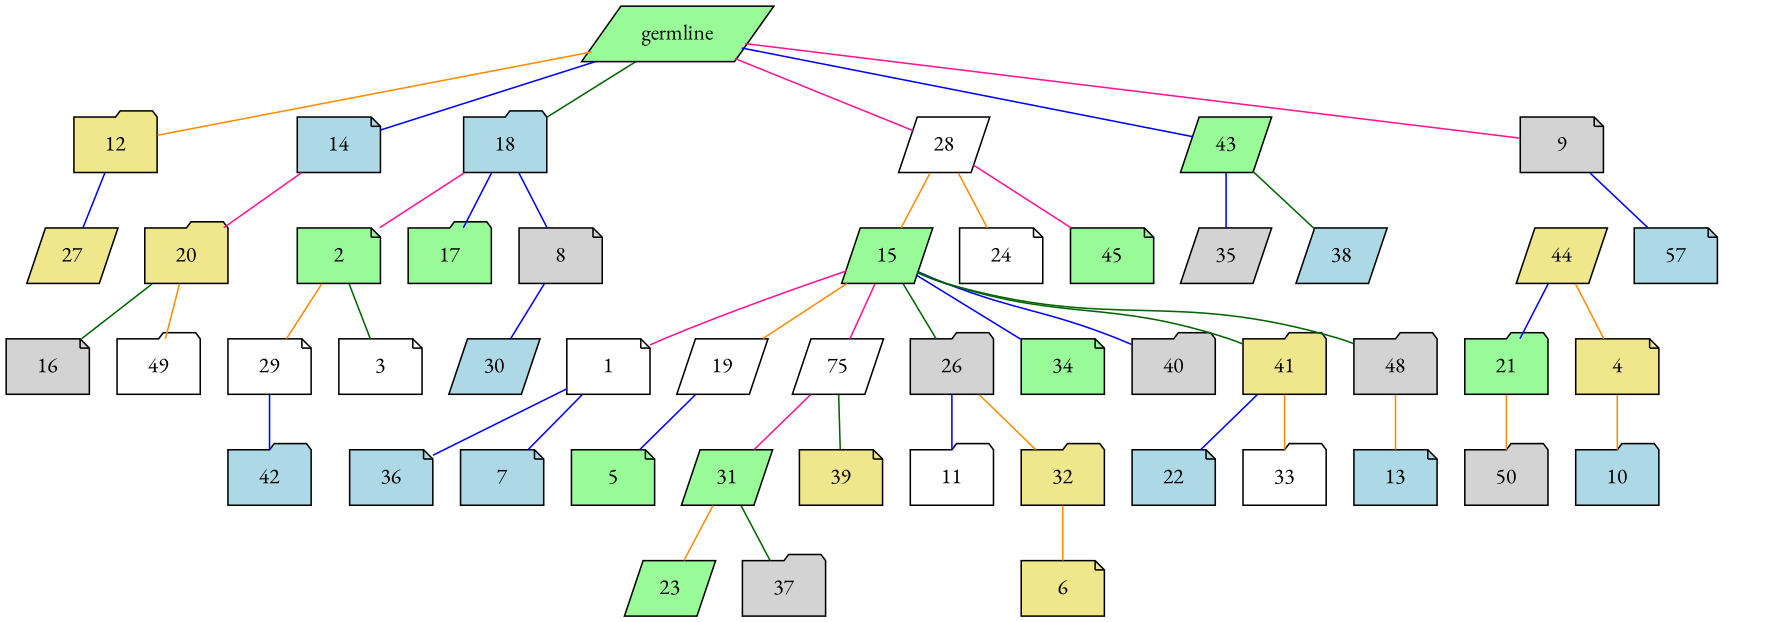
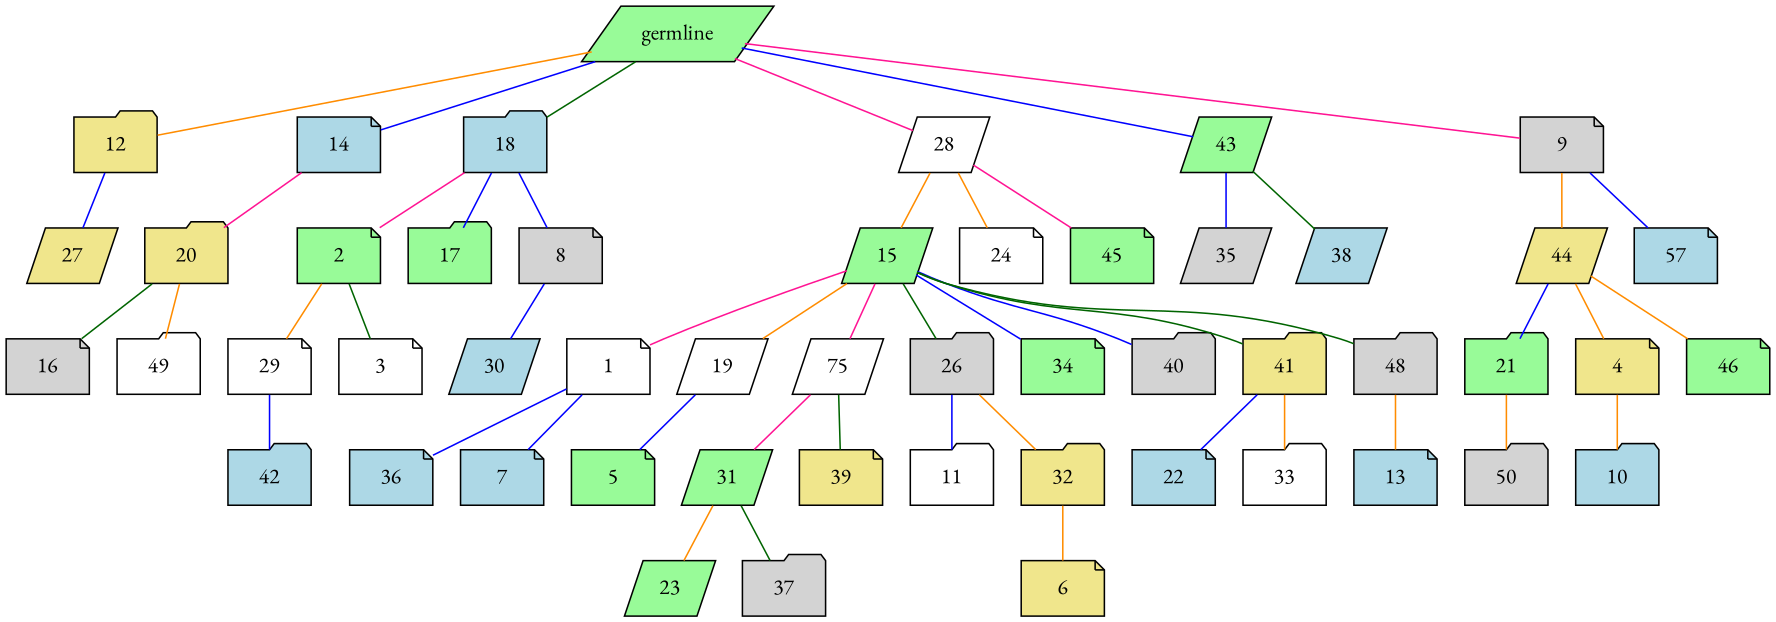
edge "9" -- "44": added
node "46": added
